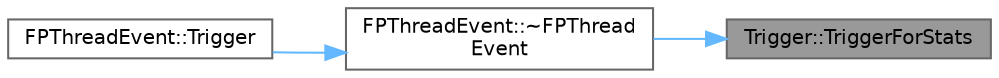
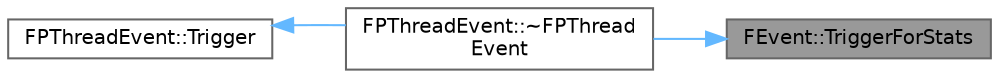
node "Trigger::TriggerForStats": label "Trigger::TriggerForStats" -> "FEvent::TriggerForStats"
edge "FPThreadEvent::Trigger" -> "FPThreadEvent::~FPThread Event": reversed
